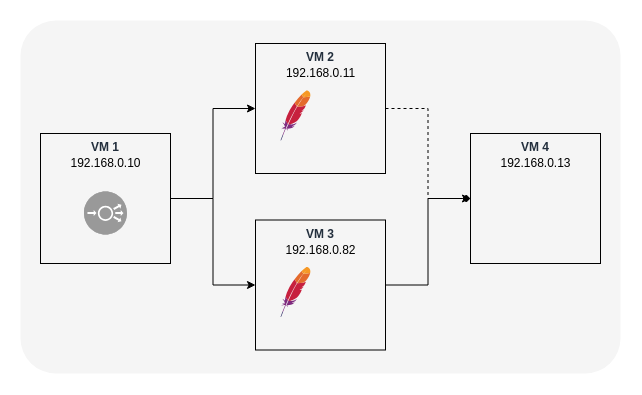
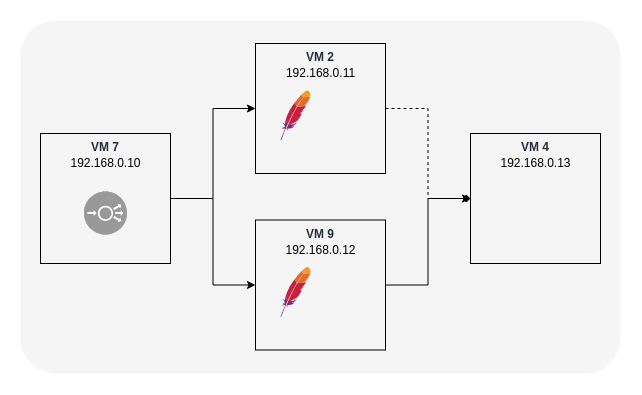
node "VM 1": label "VM 1" -> "VM 7"
node "VM 3": label "VM 3" -> "VM 9"
node "192.168.0.82": label "192.168.0.82" -> "192.168.0.12"
